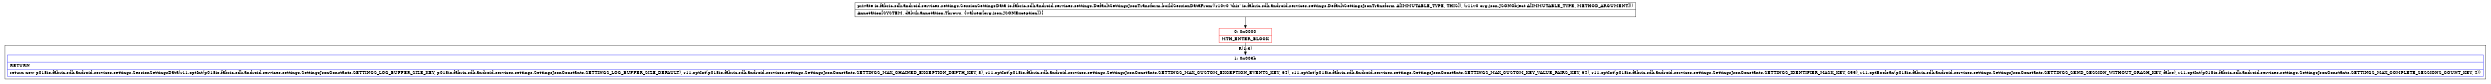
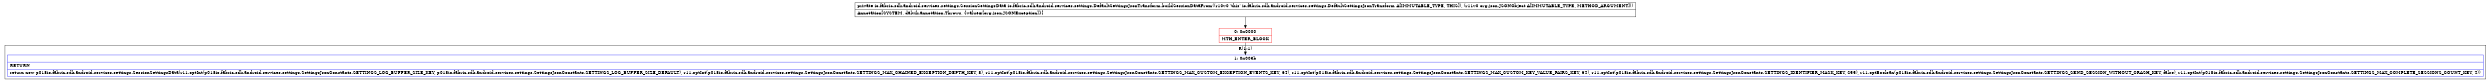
cluster "R(1:3)": label "R(1:3)" -> "R(1:1)"
